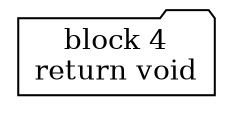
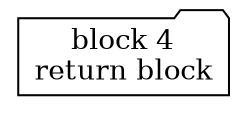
node "block 4 return void": label "block 4 return void" -> "block 4 return block"
